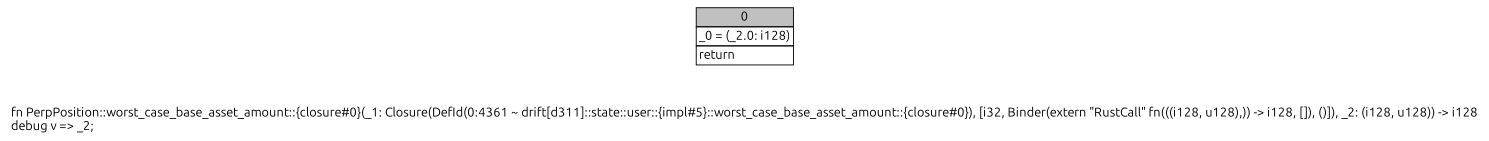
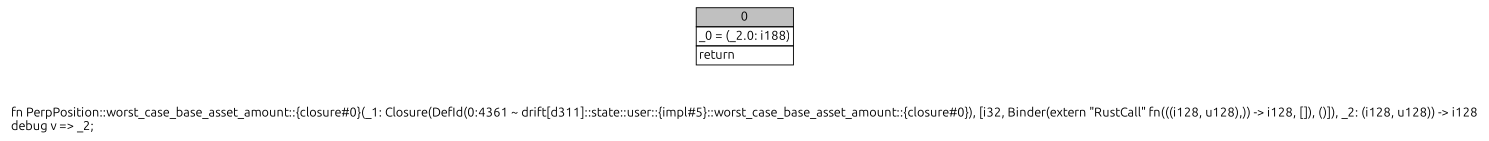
node "0": text "_0 = (_2.0: i128)" -> "_0 = (_2.0: i188)"
